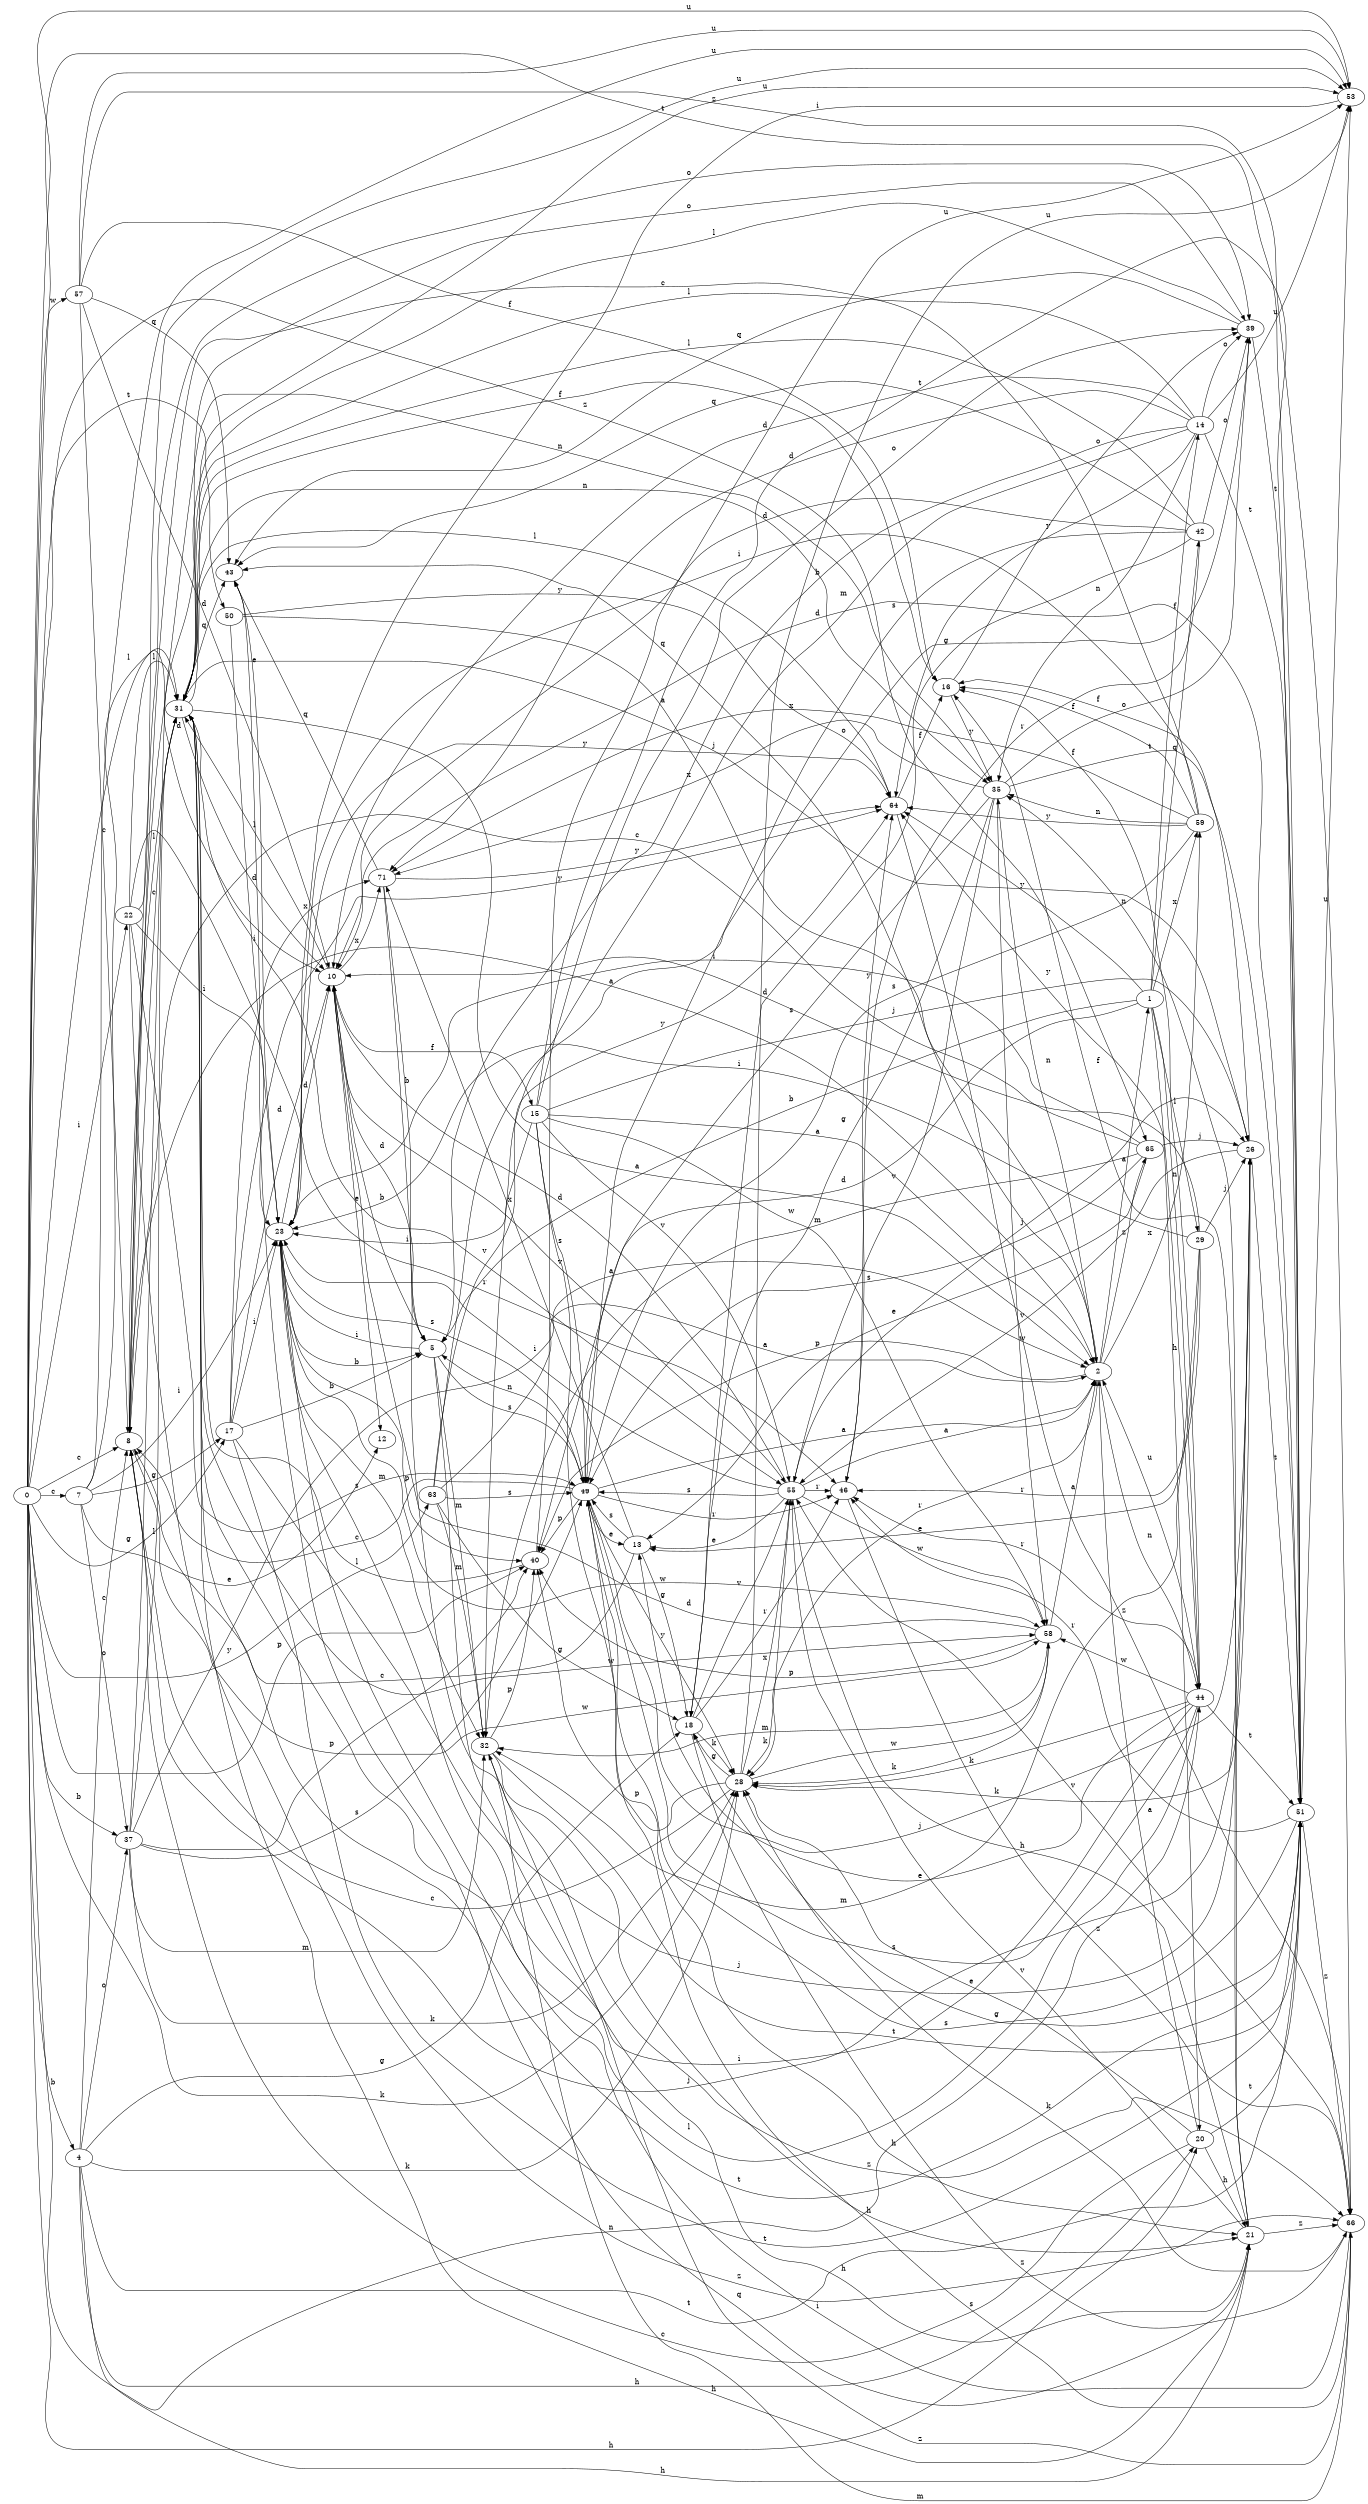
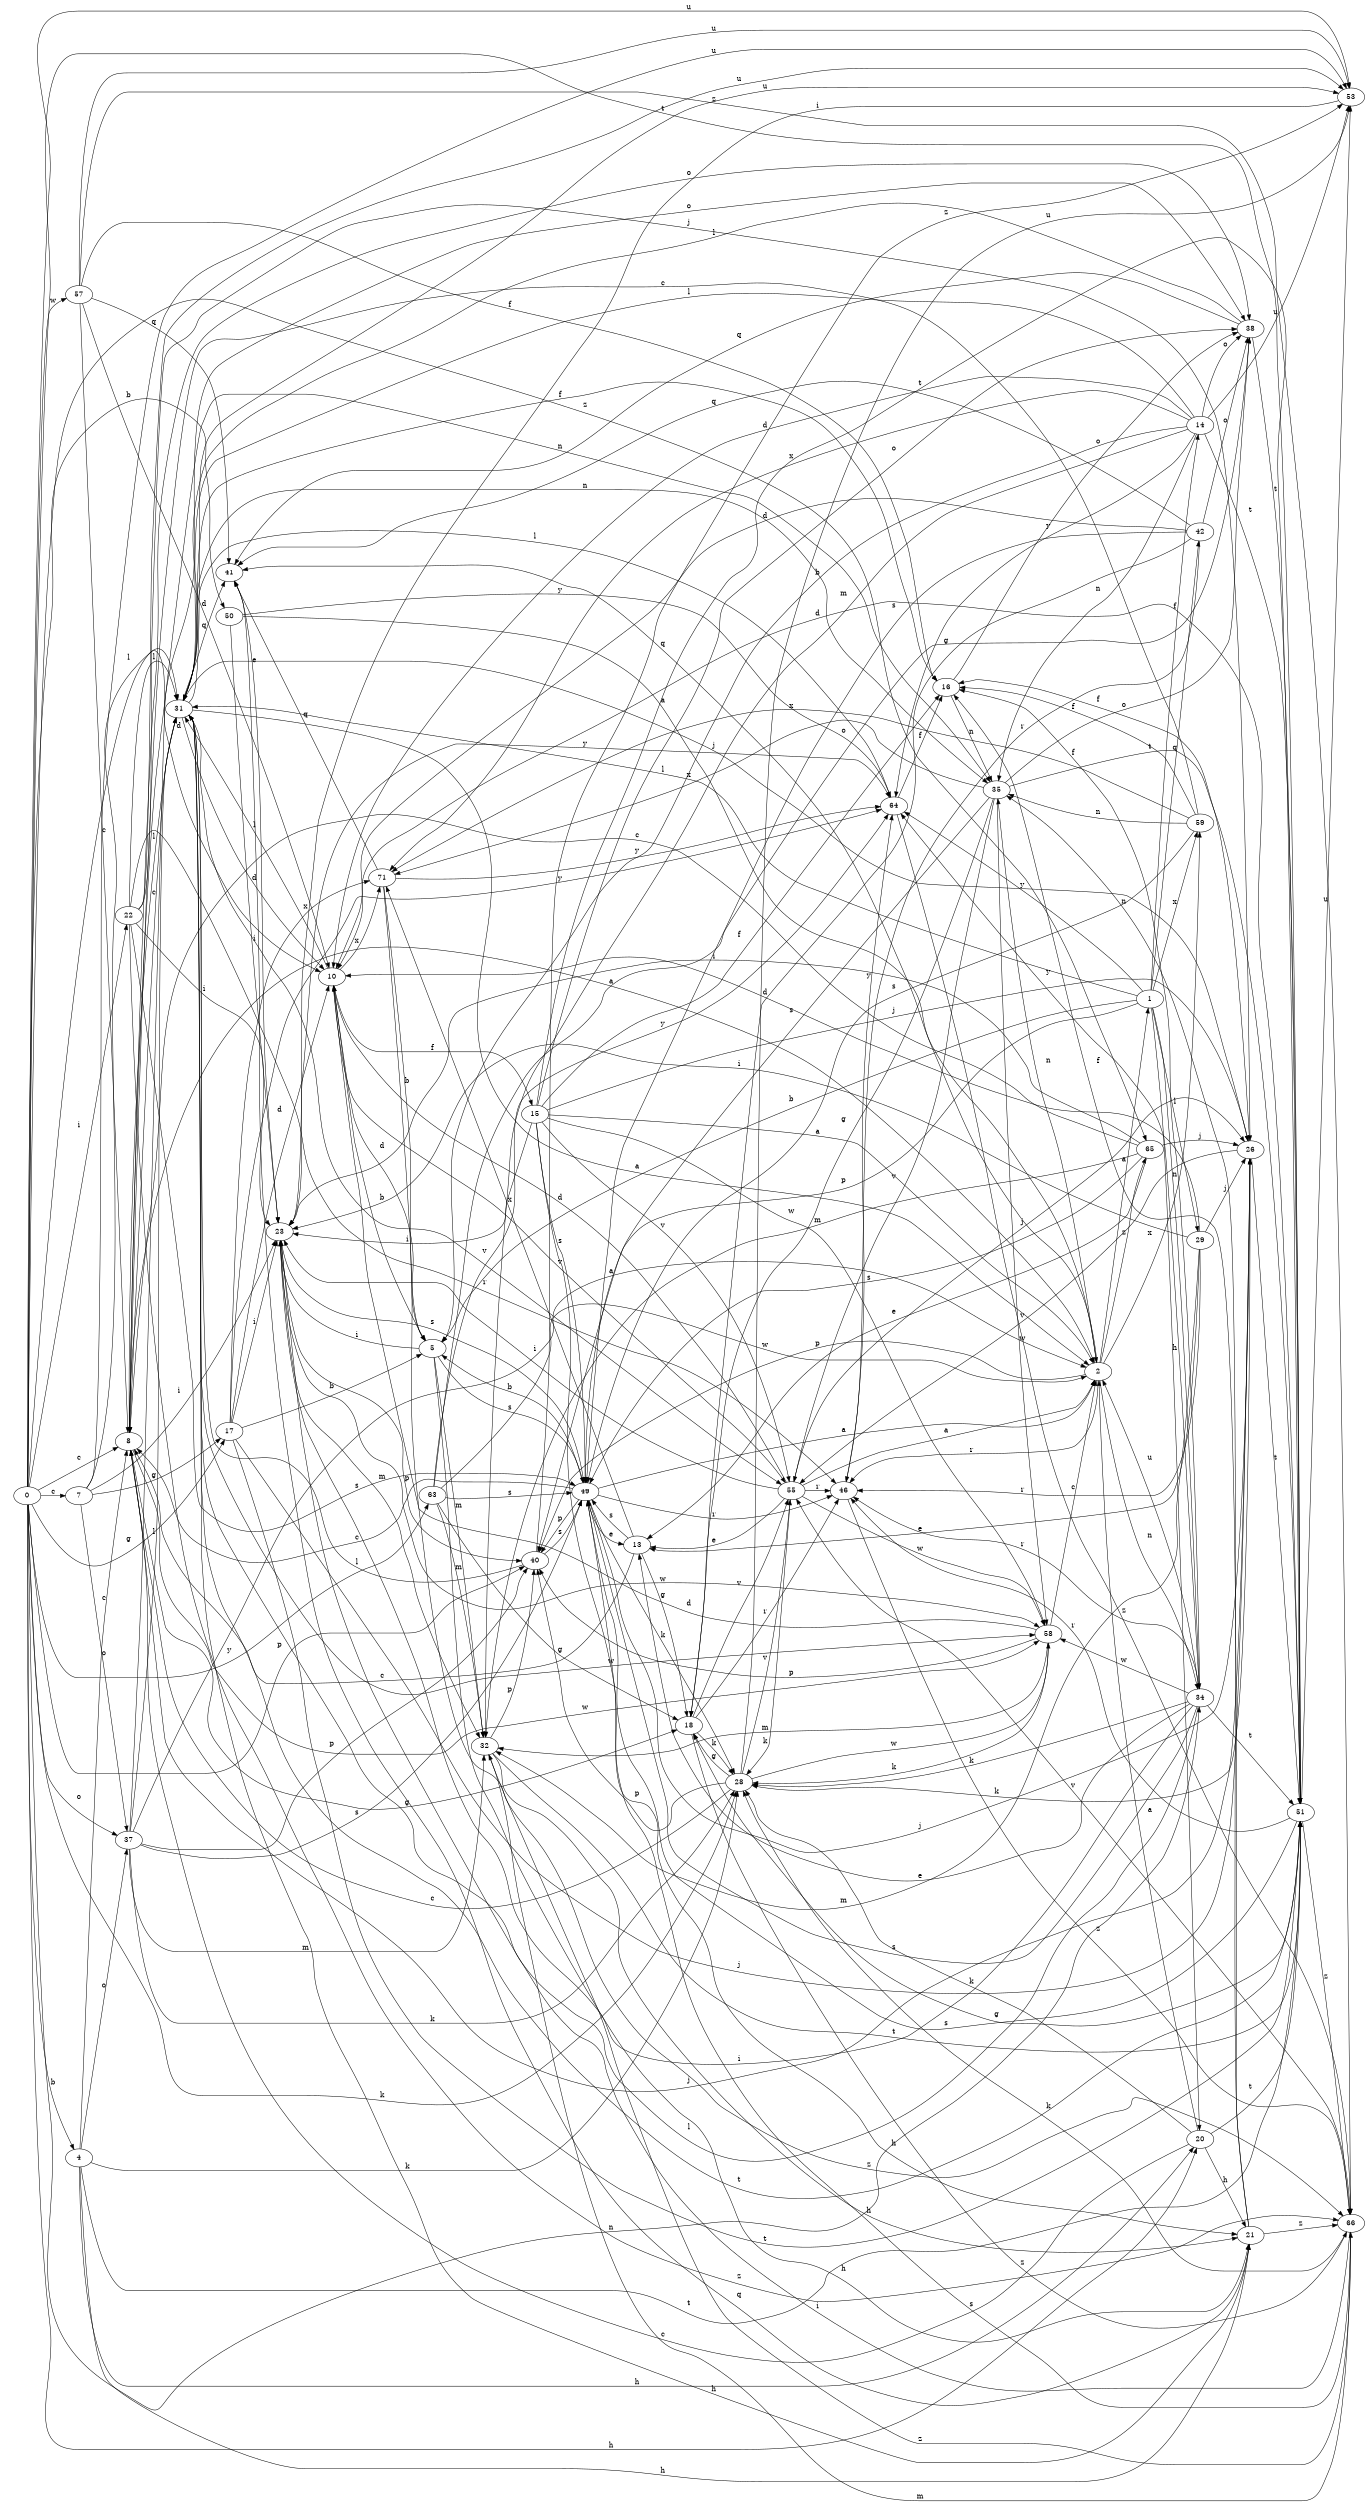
edge "40" -> "53": label "u" -> "z"
edge "22" -> "26": added, label "j"
node "39": label "39" -> "38"
edge "42" -> "31": now "1" -> "31"
edge "0" -> "50": label "t" -> "b"
edge "14" -> "71": label "d" -> "x"
node "43": label "43" -> "41"
edge "59" -> "23": removed, label "i"
edge "16" -> "35": label "y" -> "n"
edge "59" -> "64": removed, label "y"
edge "15" -> "16": added, label "f"
edge "23" -> "10": removed, label "d"
edge "1" -> "40": label "d" -> "p"
edge "63" -> "2": label "a" -> "w"
edge "23" -> "5": removed, label "b"
edge "49" -> "5": label "n" -> "b"
node "12": removed
edge "58" -> "2": label "a" -> "c"
edge "55" -> "49": now "40" -> "49"
edge "2" -> "28": now "2" -> "46"
edge "49" -> "28": label "y" -> "k"
edge "28" -> "55": label "x" -> "v"
node "44": label "44" -> "34"
edge "0" -> "37": label "b" -> "o"
edge "55" -> "21": removed, label "h"
edge "21" -> "55": removed, label "v"
edge "20" -> "28": label "e" -> "k"
edge "4" -> "18": now "8" -> "18"
